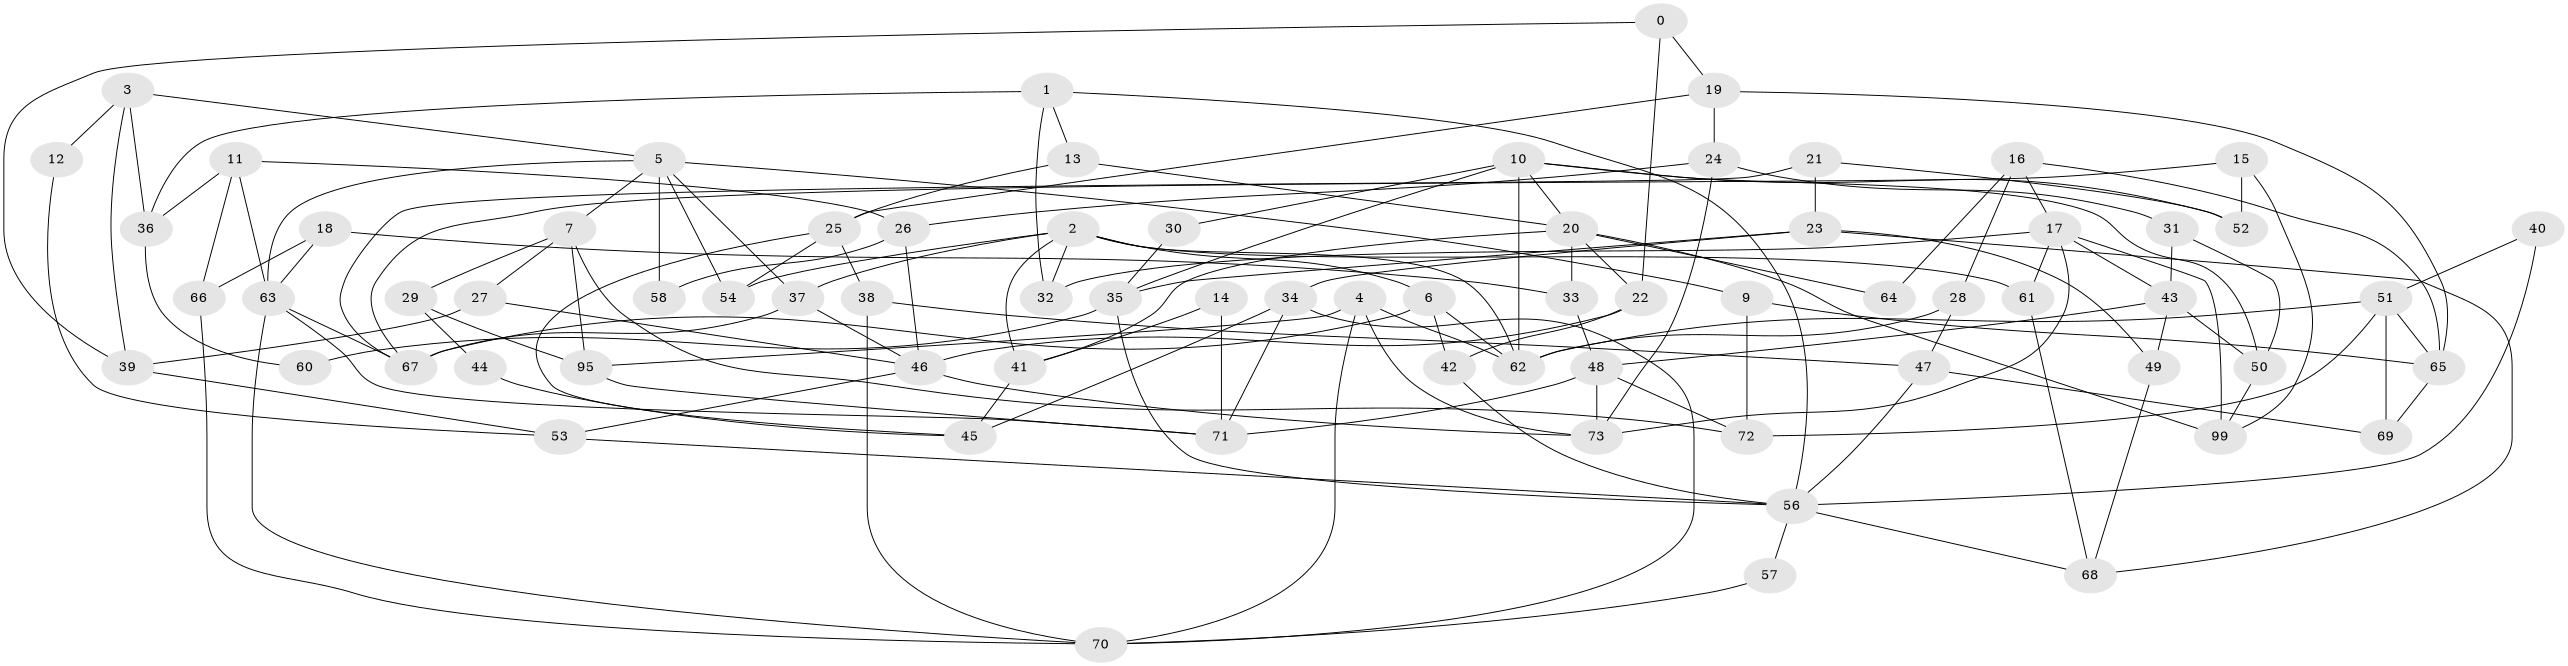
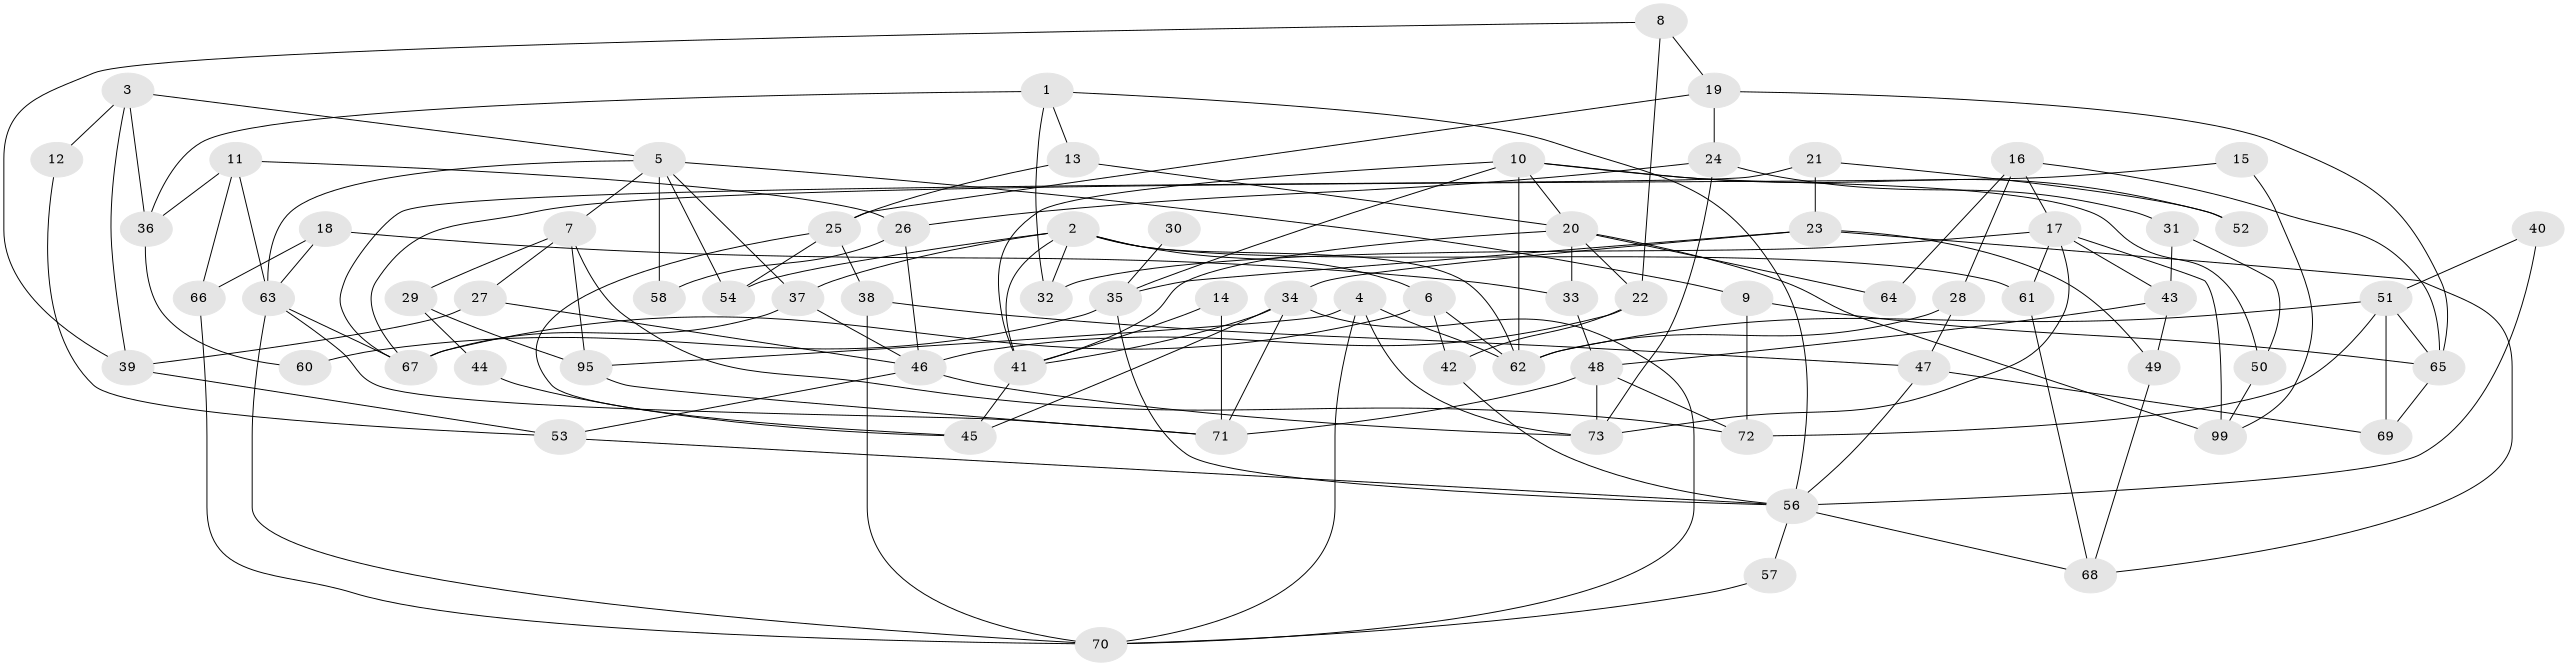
node "0": label "0" -> "8"
edge "15" -- "52": removed
edge "10" -- "30": now "10" -- "41"
edge "43" -- "50": removed
edge "34" -- "41": added
